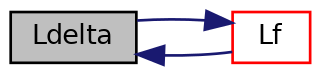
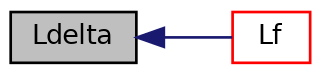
edge "Ldelta" -> "Lf": removed
